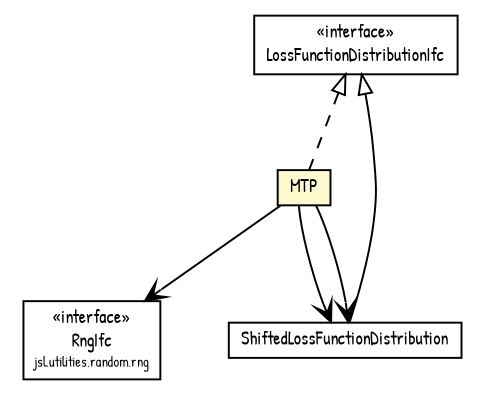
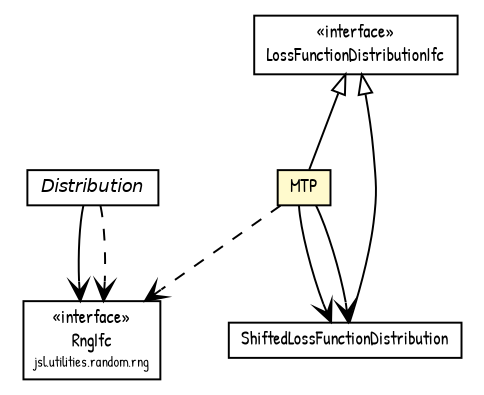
edge "MTP" -> "LossFunctionDistributionIfc": style dashed -> solid
node "Distribution": added
edge "MTP" -> "RngIfc": style solid -> dashed
